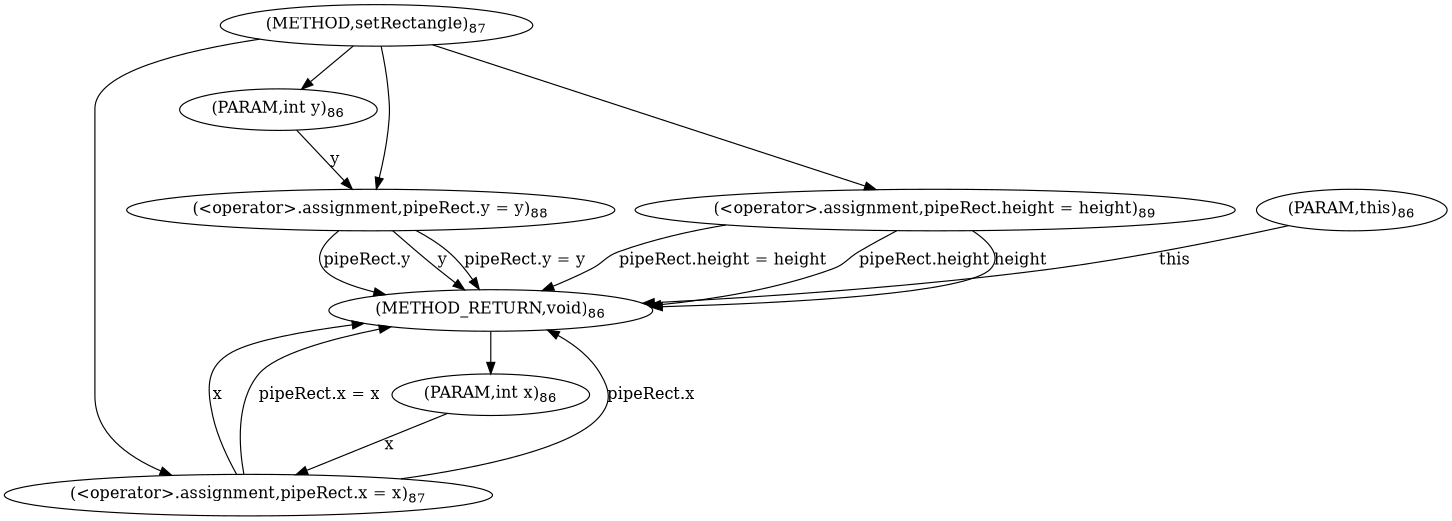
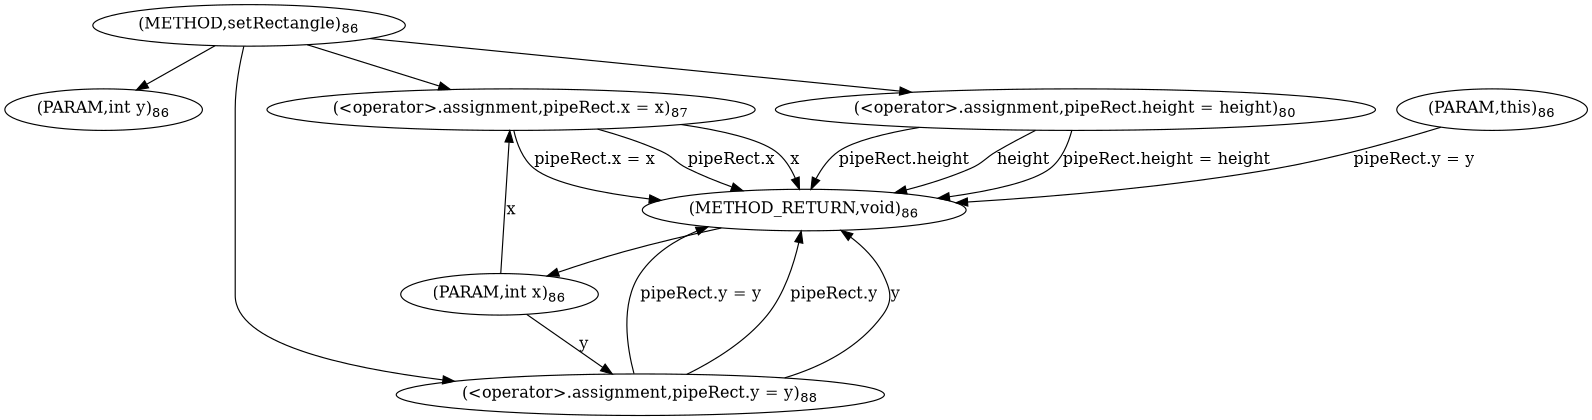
node "(METHOD,setRectangle)": text "87" -> "86"
edge "(PARAM,int y)" -> "(<operator>.assignment,pipeRect.y = y)": now "(PARAM,int x)" -> "(<operator>.assignment,pipeRect.y = y)"
node "(<operator>.assignment,pipeRect.height = height)": text "89" -> "80"
edge "(PARAM,this)" -> "(METHOD_RETURN,void)": label "this" -> "pipeRect.y = y"
